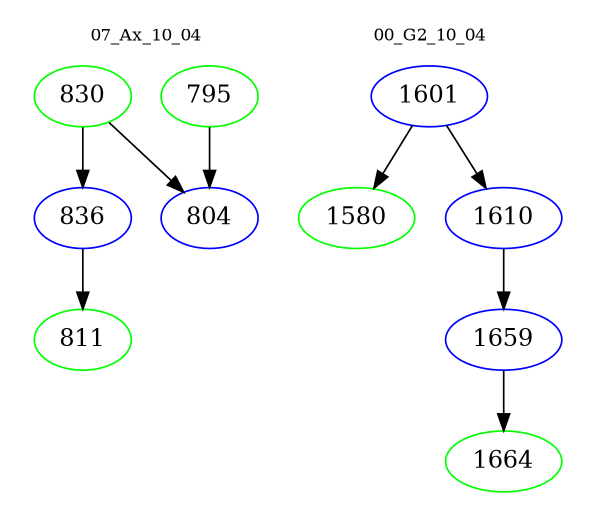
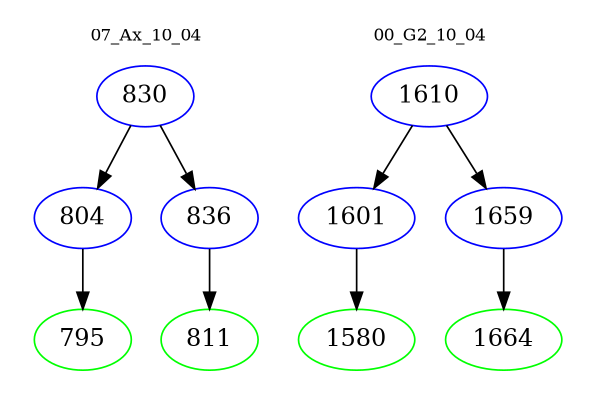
node "830": color green -> blue
edge "795" -> "804": reversed
edge "1601" -> "1610": reversed
